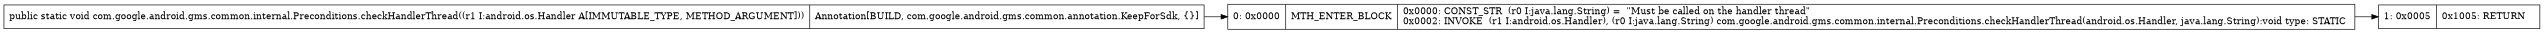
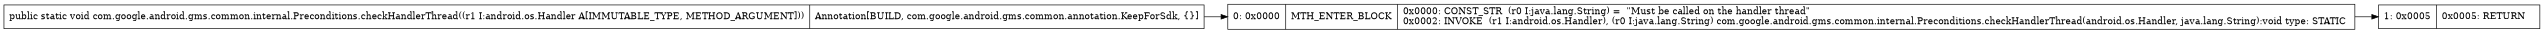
node "1: 0x0005": text "0x1005: RETURN" -> "0x0005: RETURN"
